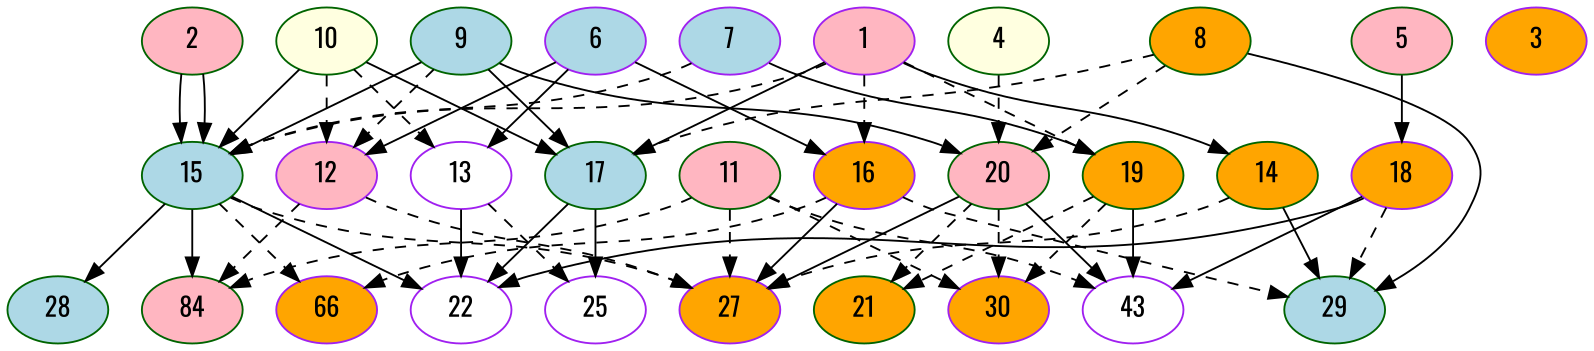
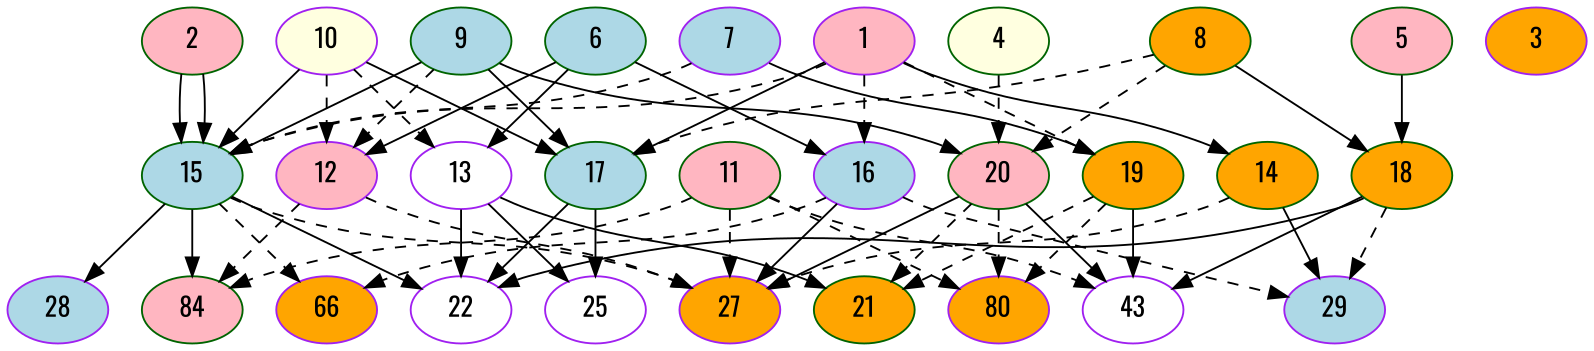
node "10": color darkgreen -> purple
node "6": color purple -> darkgreen
edge "8" -> "29": now "8" -> "18"
node "16": fillcolor orange -> lightblue
node "18": color purple -> darkgreen
edge "13" -> "25": style dashed -> solid
edge "13" -> "21": added
node "28": color darkgreen -> purple
node "30": label "30" -> "80"
node "29": color darkgreen -> purple
